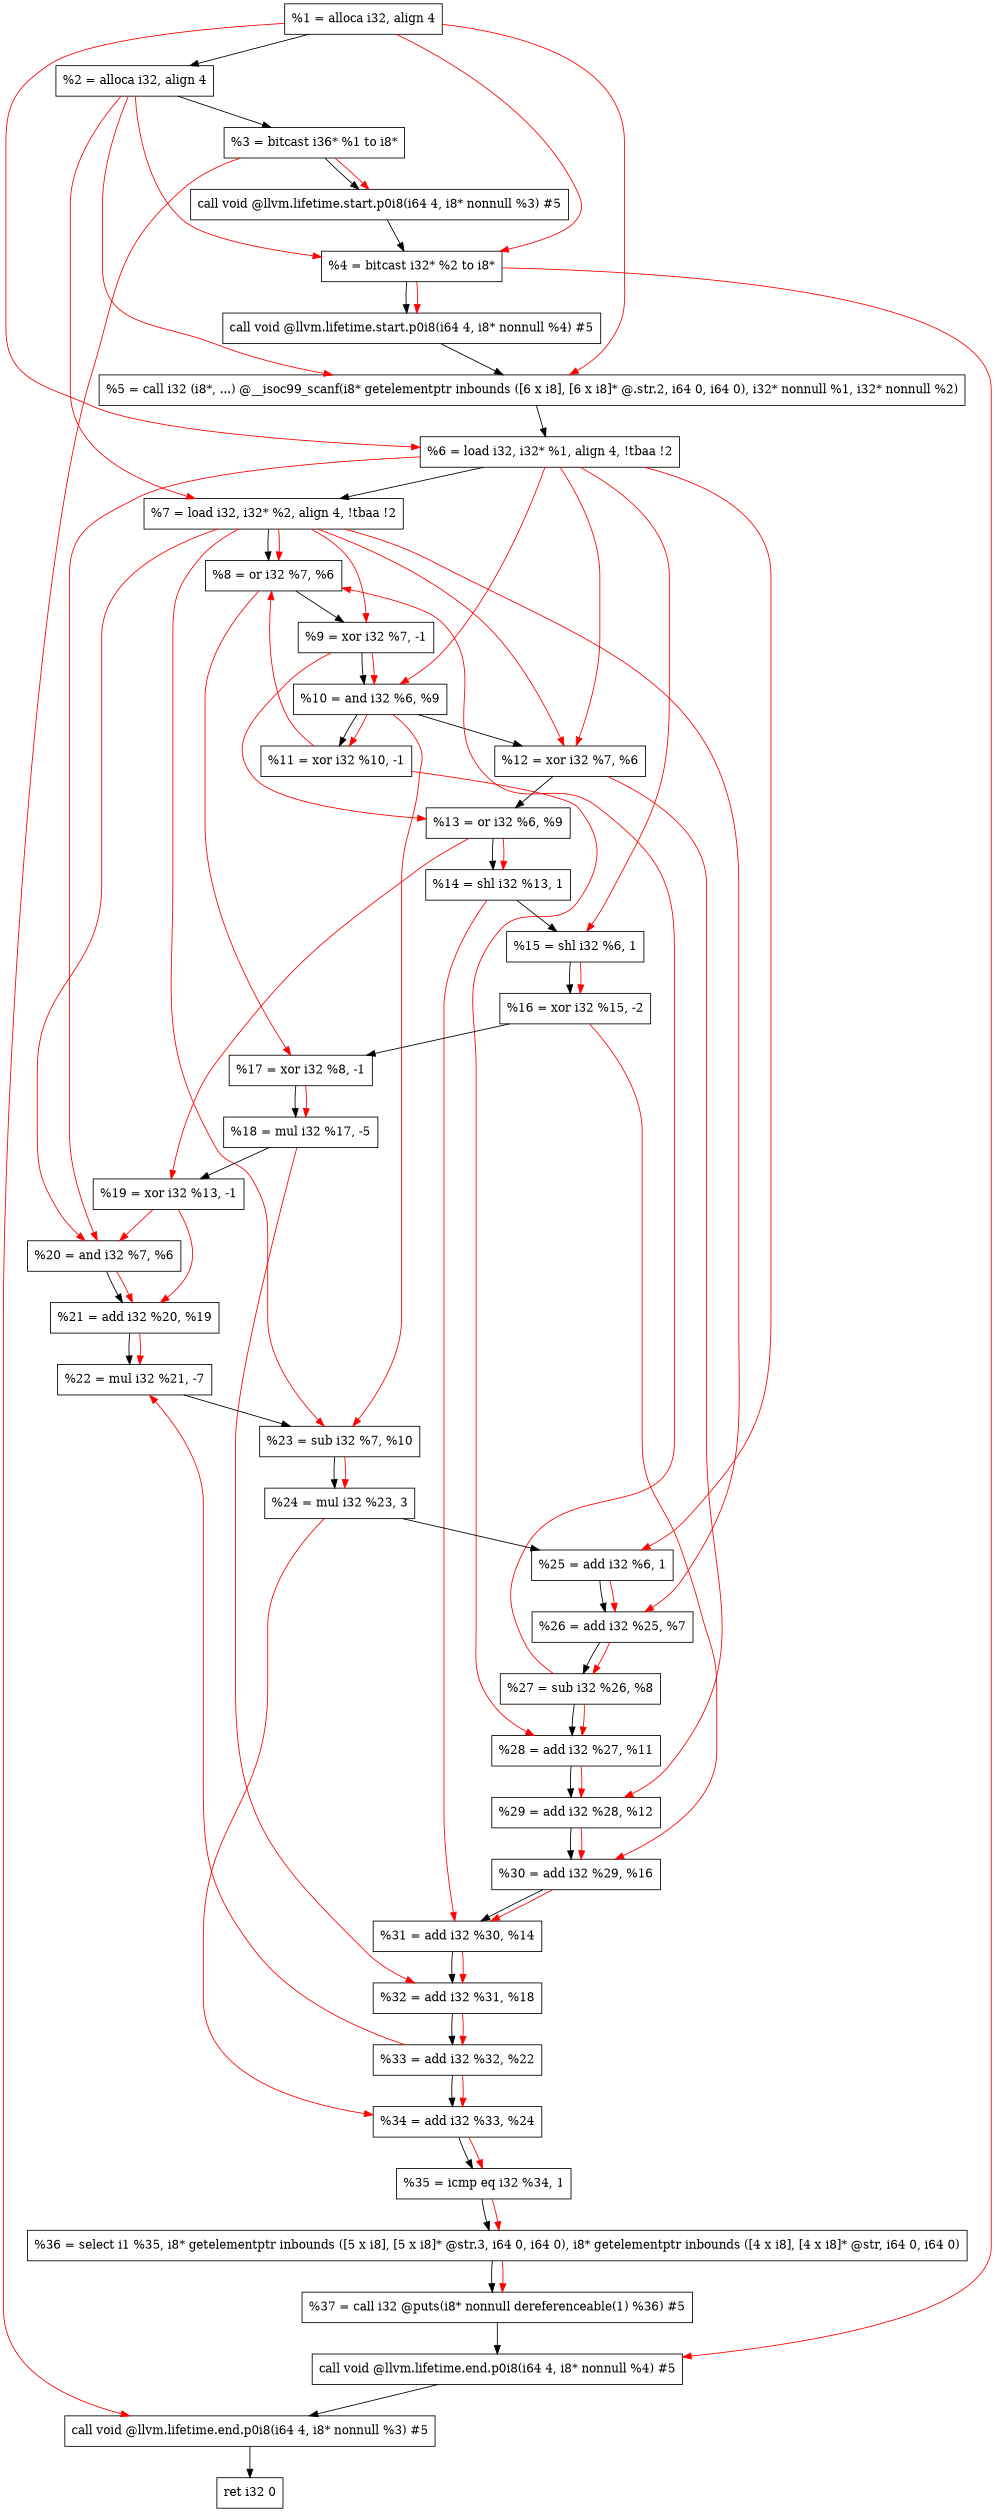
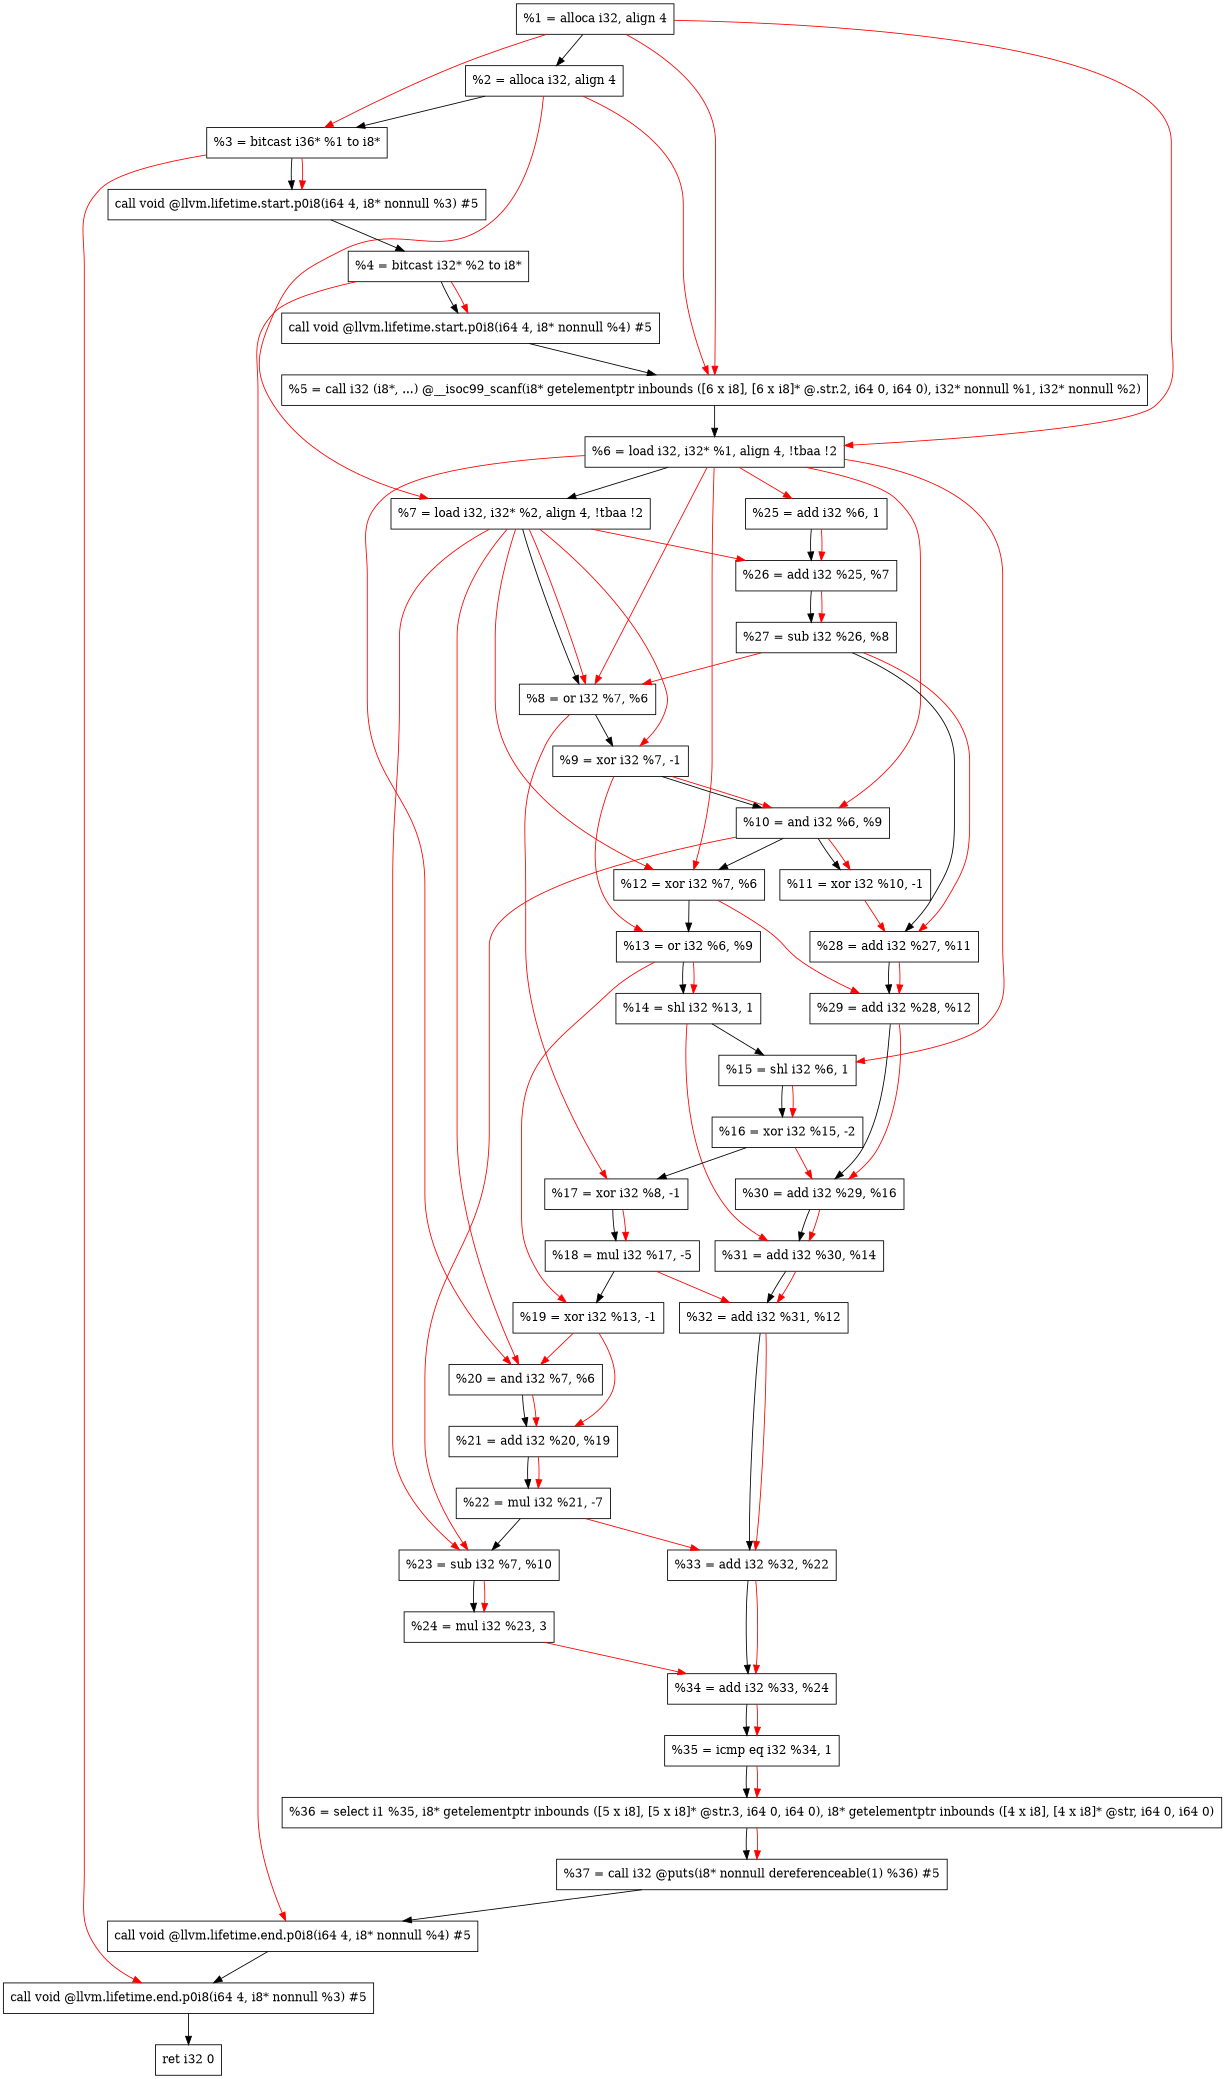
edge "%1 = alloca i32, align 4" -> "%4 = bitcast i32* %2 to i8*": now "%1 = alloca i32, align 4" -> "%3 = bitcast i36* %1 to i8*"
edge "%2 = alloca i32, align 4" -> "%4 = bitcast i32* %2 to i8*": removed
edge "%11 = xor i32 %10, -1" -> "%8 = or i32 %7, %6": now "%6 = load i32, i32* %1, align 4, !tbaa !2" -> "%8 = or i32 %7, %6"
edge "%24 = mul i32 %23, 3" -> "%25 = add i32 %6, 1": removed
edge "%33 = add i32 %32, %22" -> "%22 = mul i32 %21, -7": reversed
node "%32 = add i32 %31, %18": label "%32 = add i32 %31, %18" -> "%32 = add i32 %31, %12"
